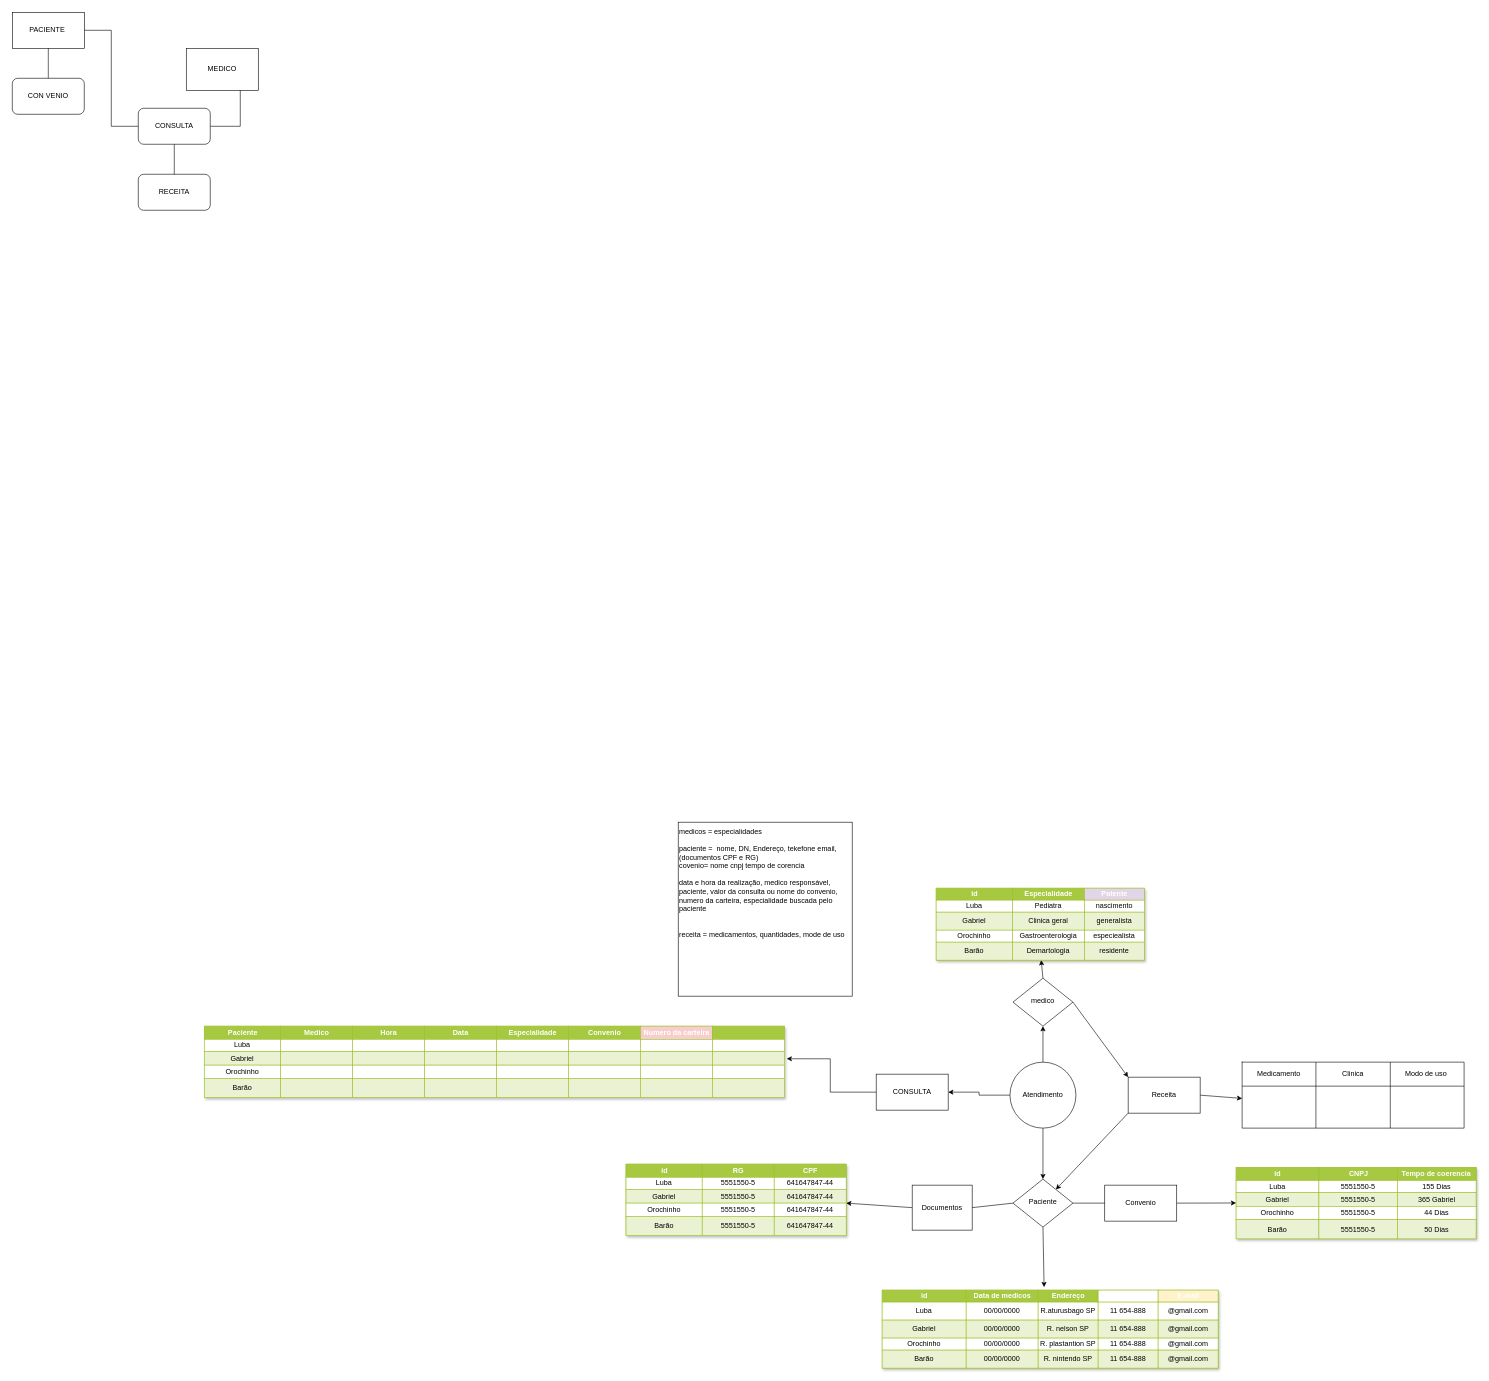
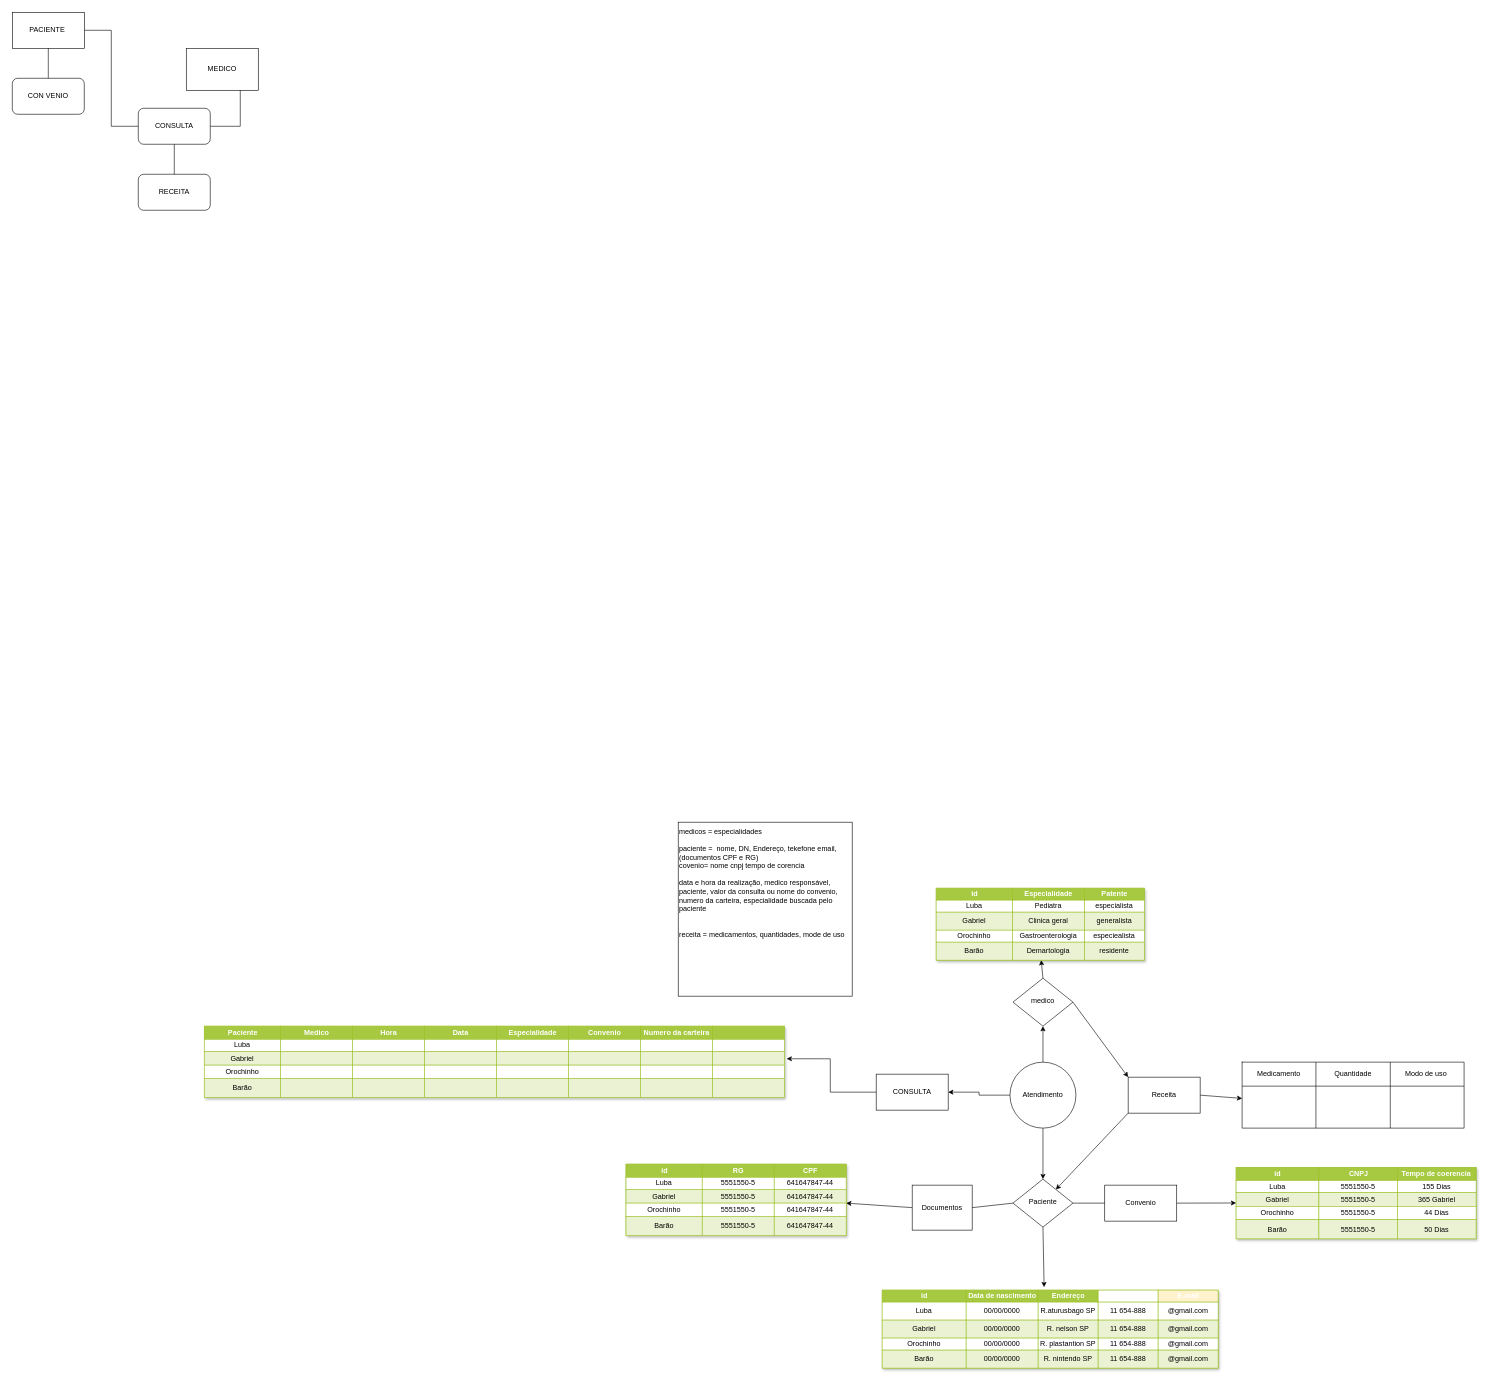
node "Patente": fillcolor #e1d5e7 -> #a7c942
node "nascimento": label "nascimento" -> "especialista"
node "Numero da carteira": fillcolor #f8cecc -> #a7c942
node "Clinica": label "Clinica" -> "Quantidade"
node "Data de medicos": label "Data de medicos" -> "Data de nascimento"
